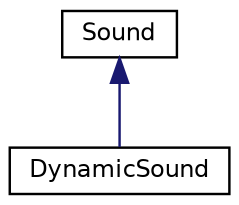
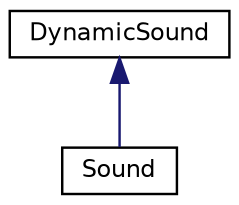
edge "DynamicSound" -> "Sound": reversed
